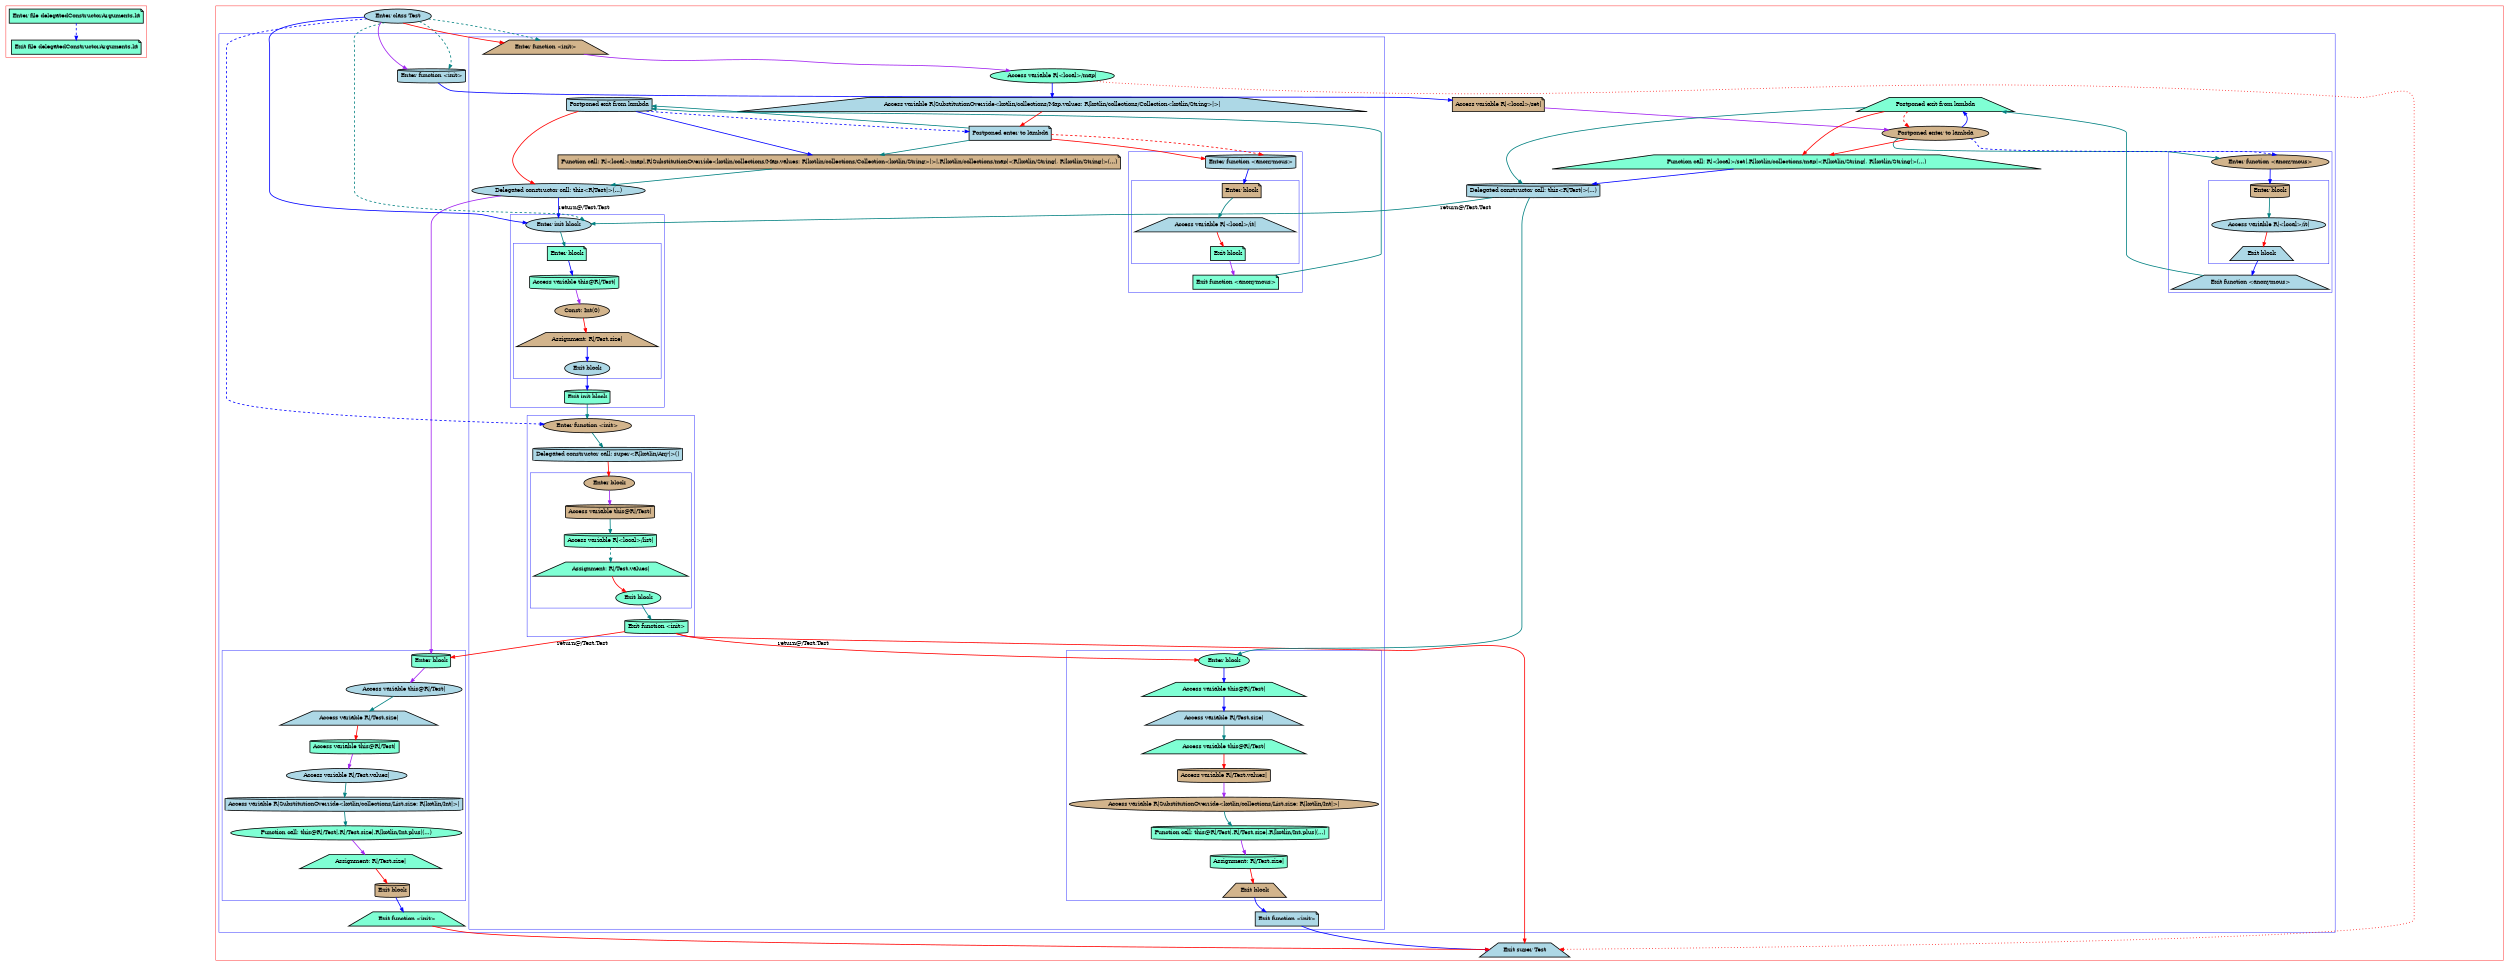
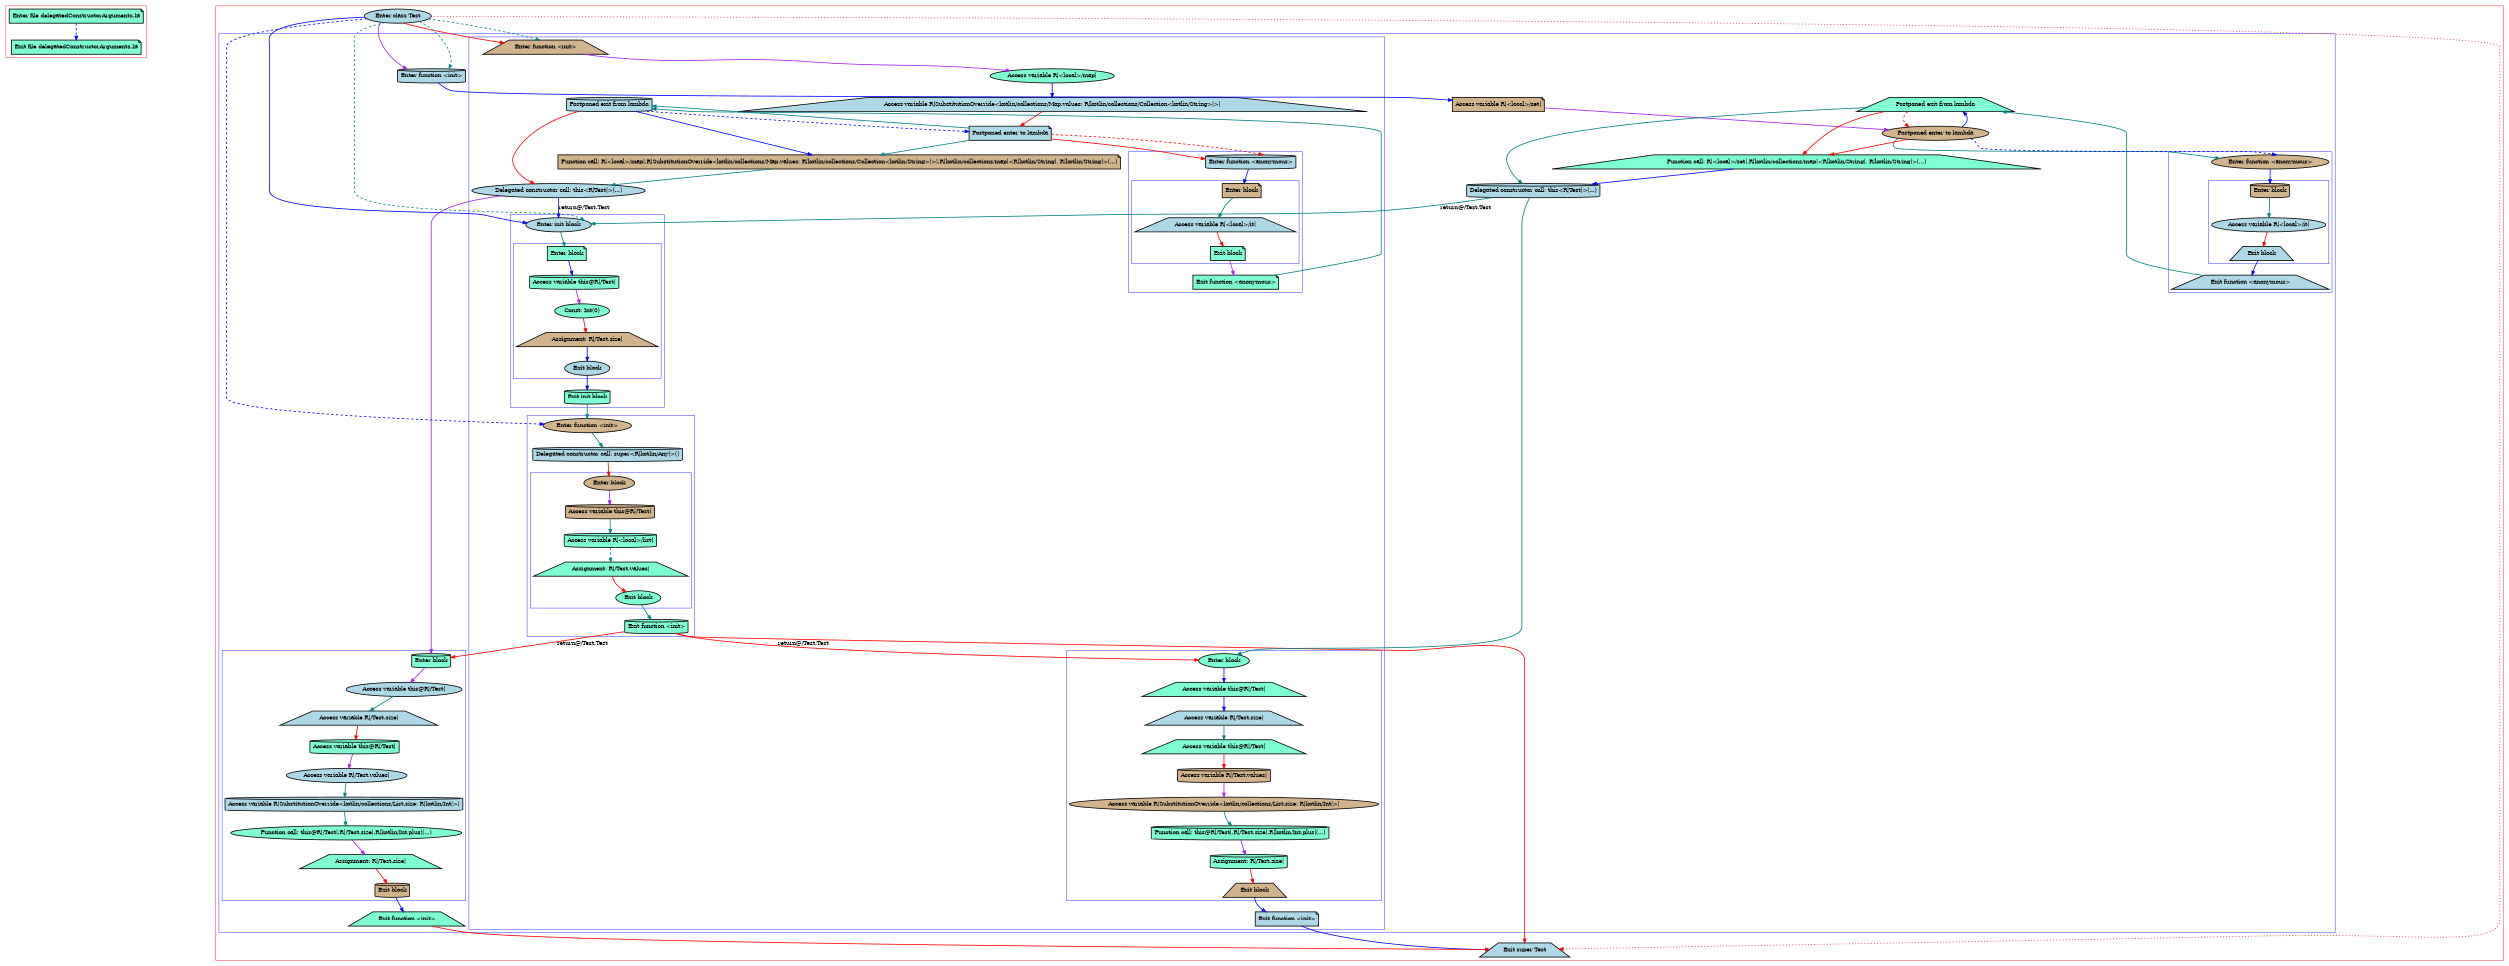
edge "Access variable R|<local>/map|" -> "Exit super Test": now "Enter class Test" -> "Exit super Test"
node "Const: Int(0)": fillcolor tan -> aquamarine
